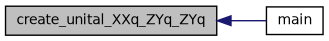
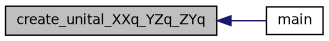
node "create_unital_XXq_ZYq_ZYq": label "create_unital_XXq_ZYq_ZYq" -> "create_unital_XXq_YZq_ZYq"
